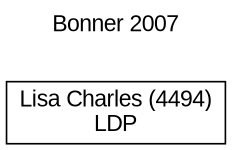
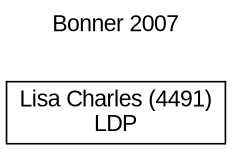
node "Lisa Charles (4494) LDP": label "Lisa Charles (4494) LDP" -> "Lisa Charles (4491) LDP"
